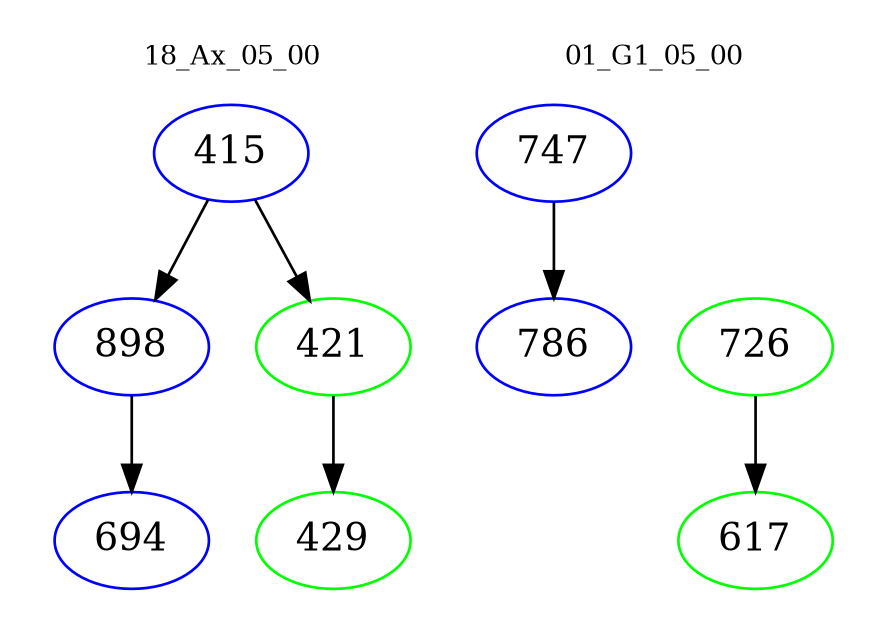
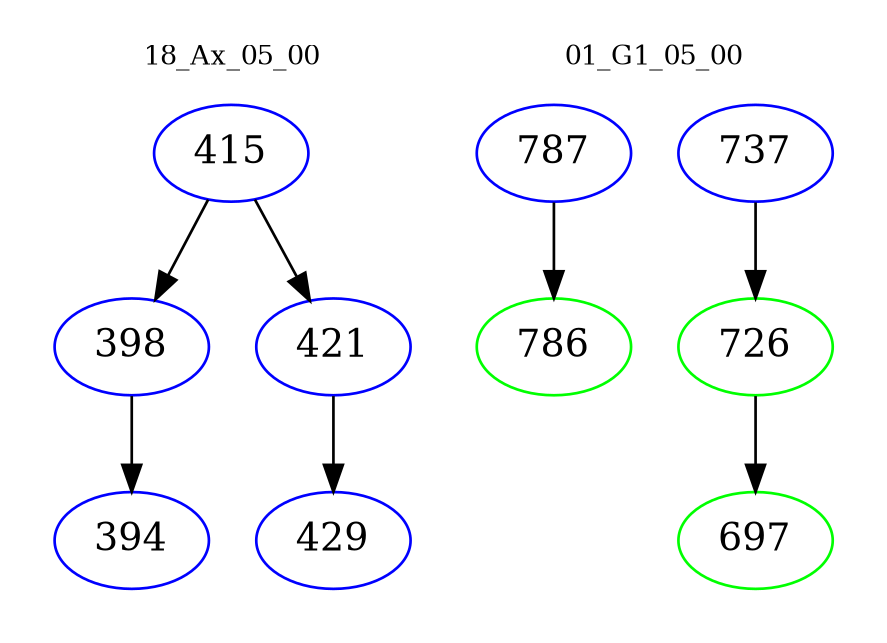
node "747": label "747" -> "787"
node "737": added
node "898": label "898" -> "398"
node "421": color green -> blue
node "786": color blue -> green
node "694": label "694" -> "394"
node "429": color green -> blue
node "617": label "617" -> "697"
